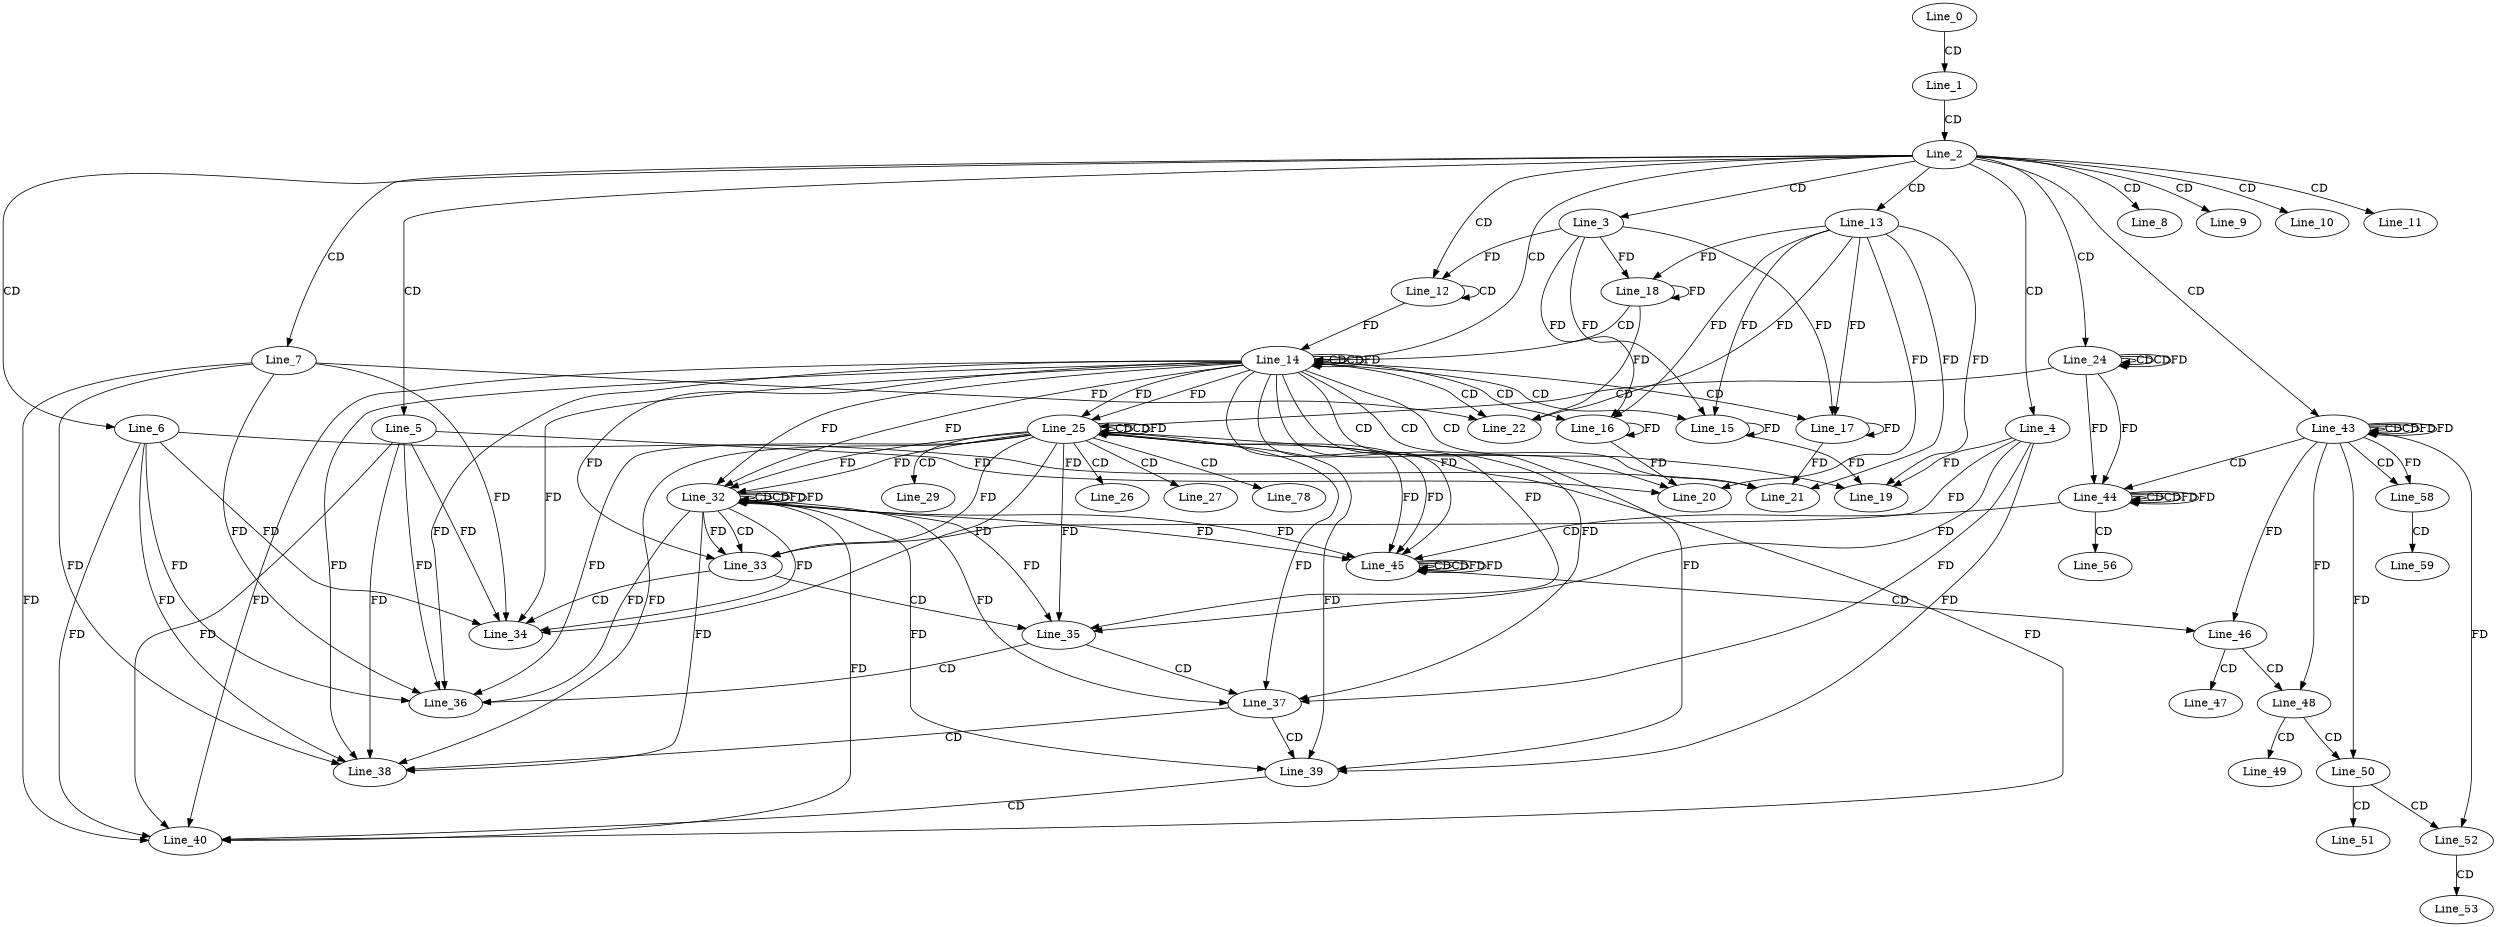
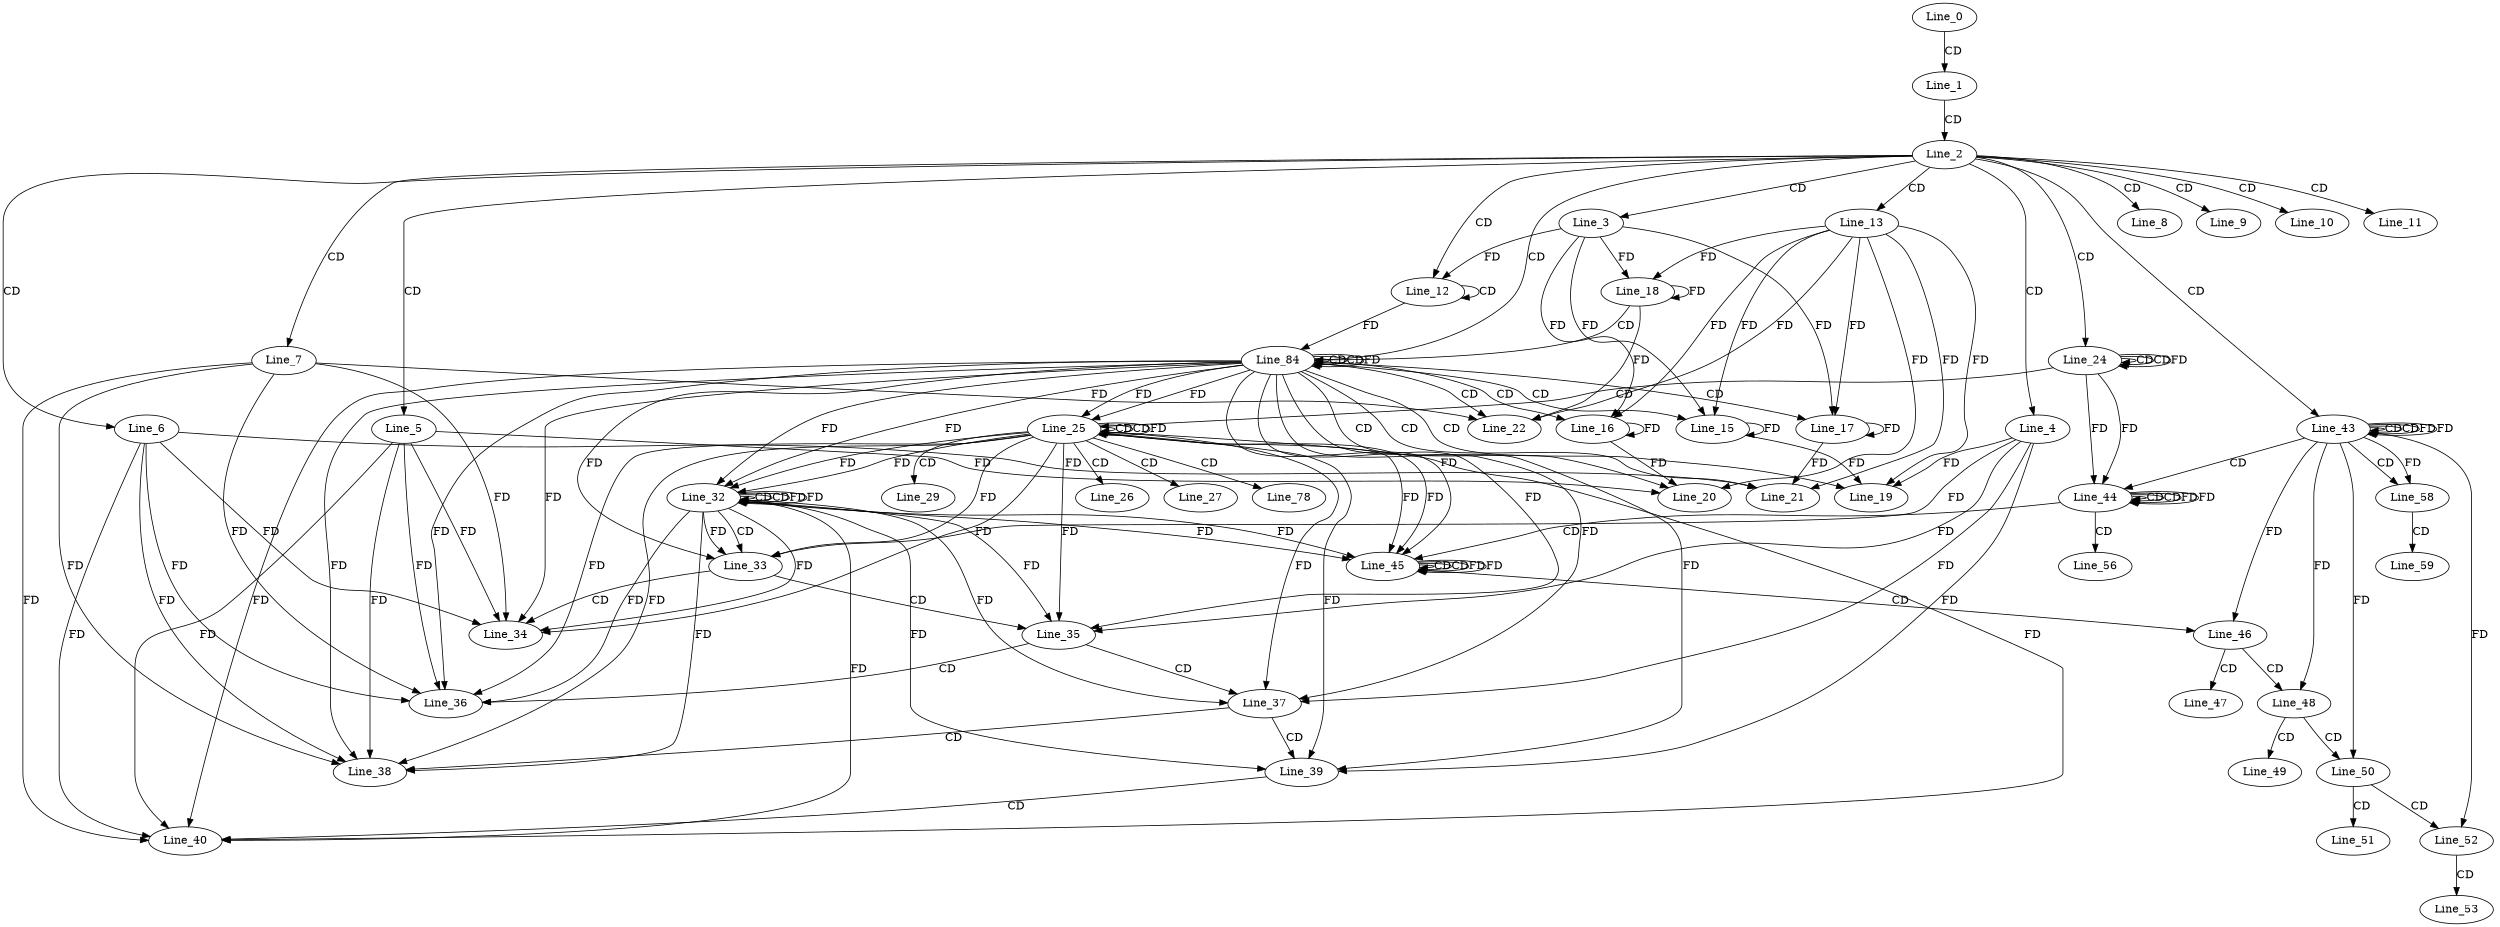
node "Line_14": label "Line_14" -> "Line_84"
